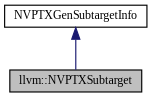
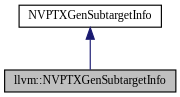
node "llvm::NVPTXSubtarget": label "llvm::NVPTXSubtarget" -> "llvm::NVPTXGenSubtargetInfo"
